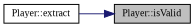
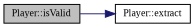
edge "Player::extract" -> "Player::isValid": reversed
